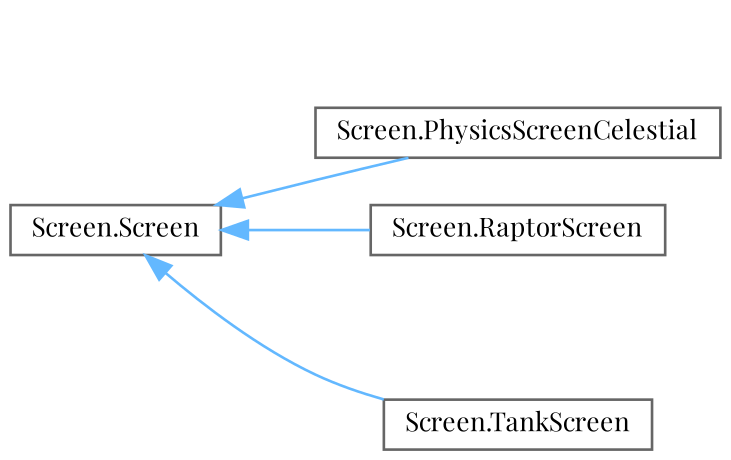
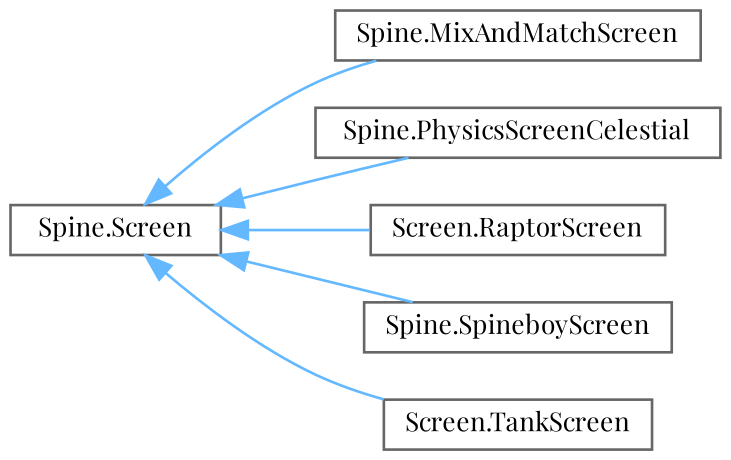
node "Spine.MixAndMatchScreen": added
node "Screen.PhysicsScreenCelestial": label "Screen.PhysicsScreenCelestial" -> "Spine.PhysicsScreenCelestial"
node "Screen.Screen": label "Screen.Screen" -> "Spine.Screen"
node "Spine.SpineboyScreen": added
